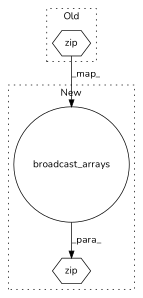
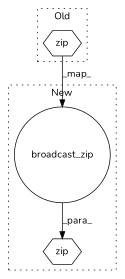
node "broadcast_arrays": label "broadcast_arrays" -> "broadcast_zip"
